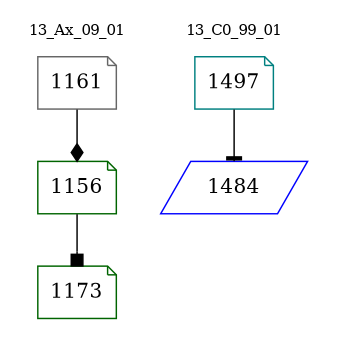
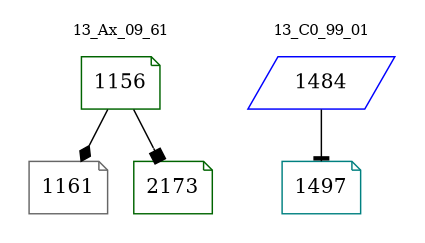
cluster "13_Ax_09_01": label "13_Ax_09_01" -> "13_Ax_09_61"
edge "1161" -> "1156": reversed
edge "1497" -> "1484": reversed
node "1173": label "1173" -> "2173"
